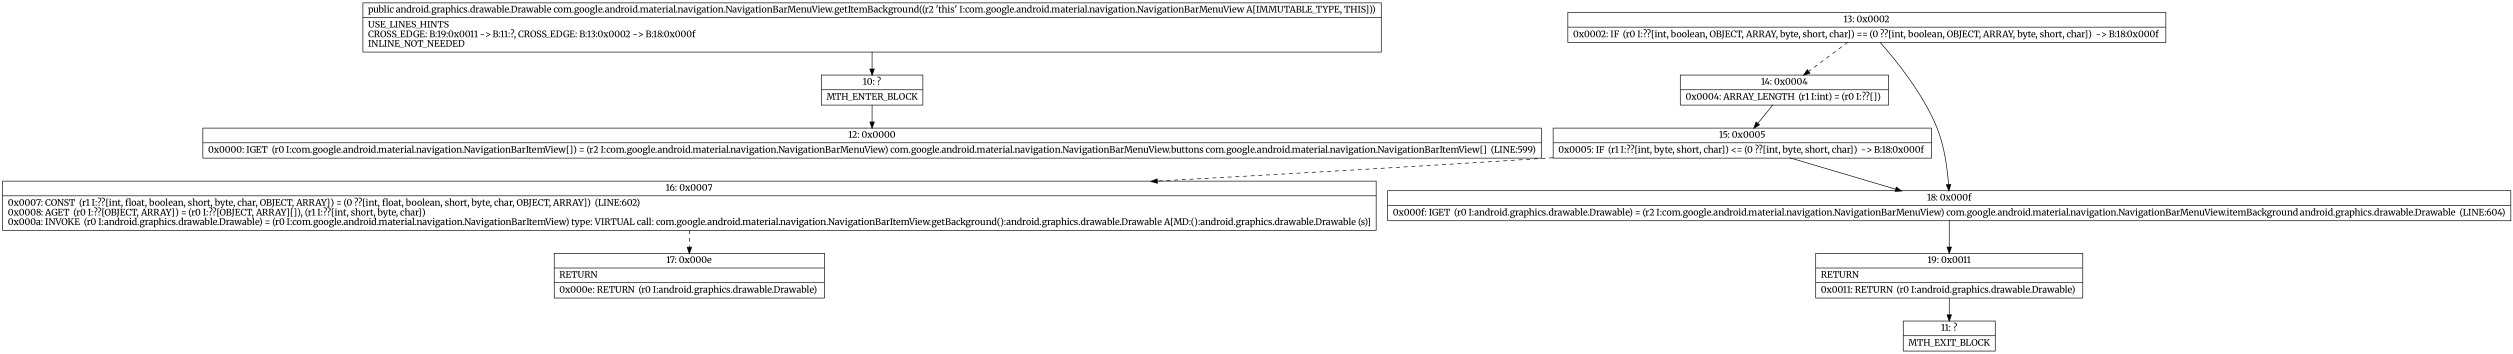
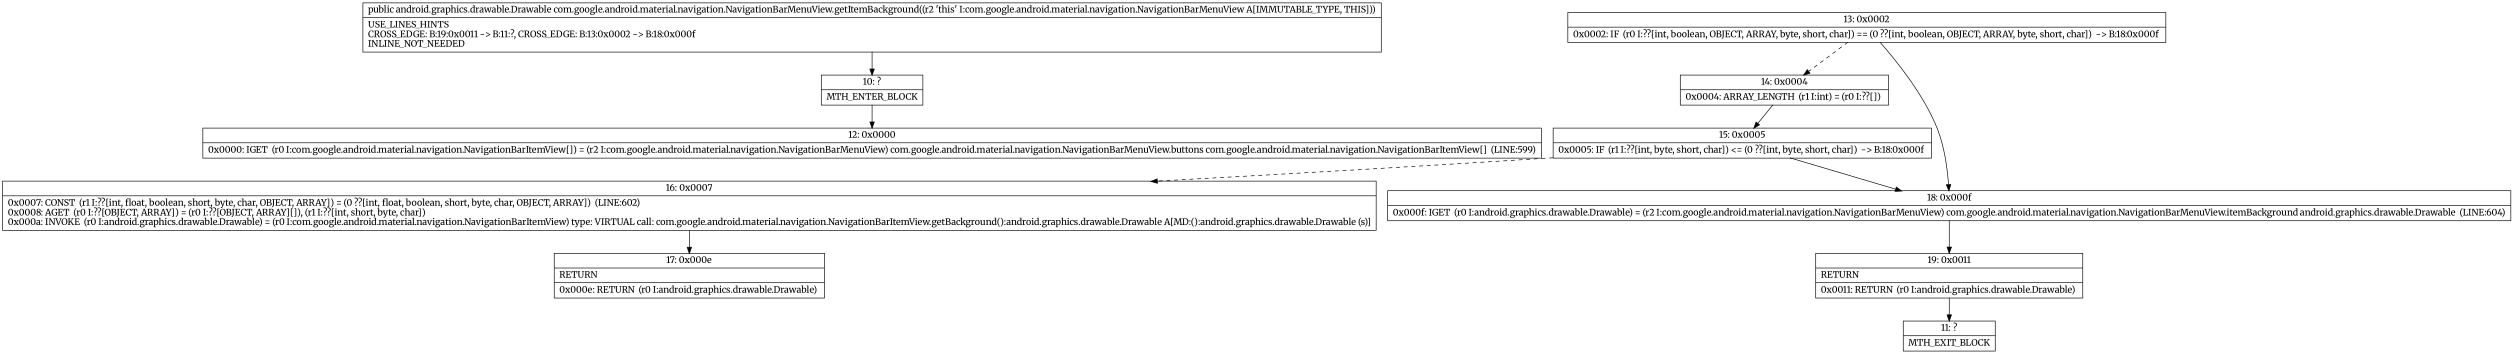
edge "16: 0x0007" -> "17: 0x000e": style dashed -> solid
